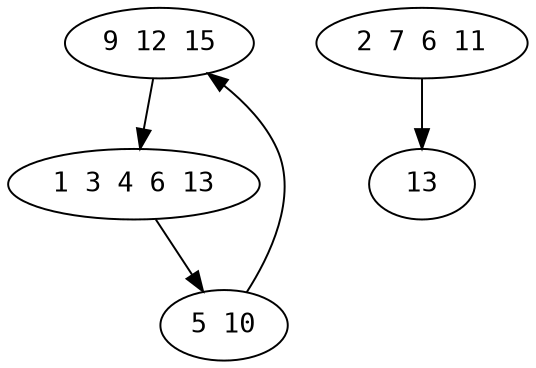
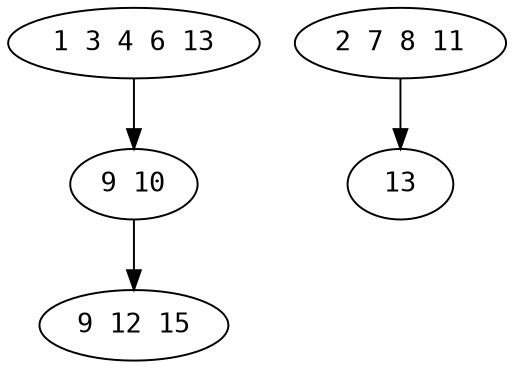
node "2 7 6 11": label "2 7 6 11" -> "2 7 8 11"
edge "9 12 15" -> "1 3 4 6 13": removed
node "5 10": label "5 10" -> "9 10"
